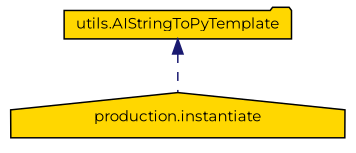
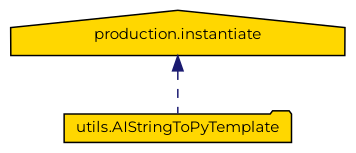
edge "production.instantiate" -> "utils.AIStringToPyTemplate": reversed
